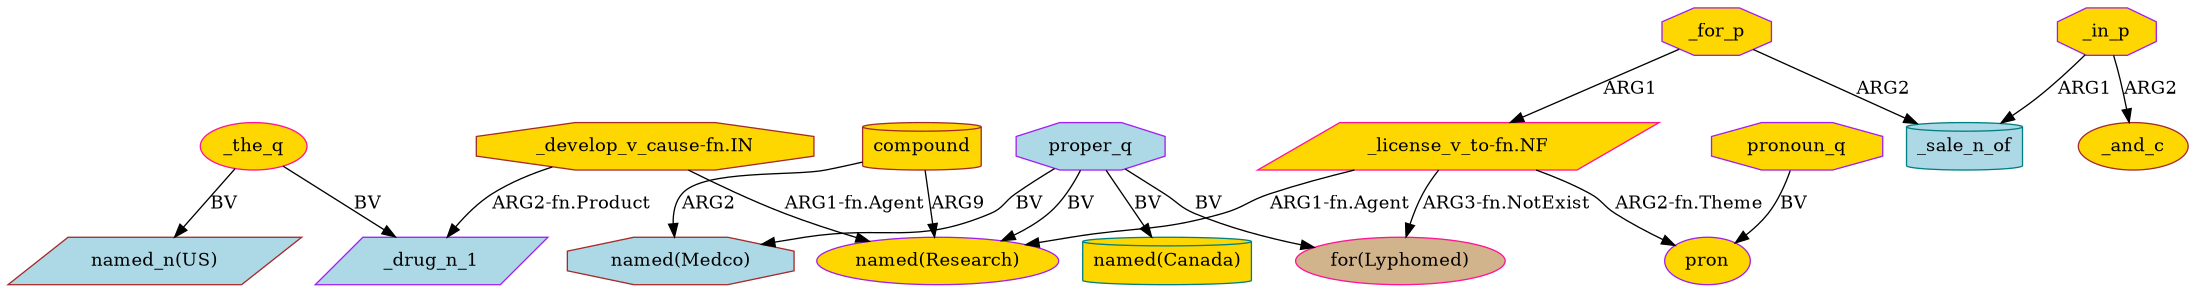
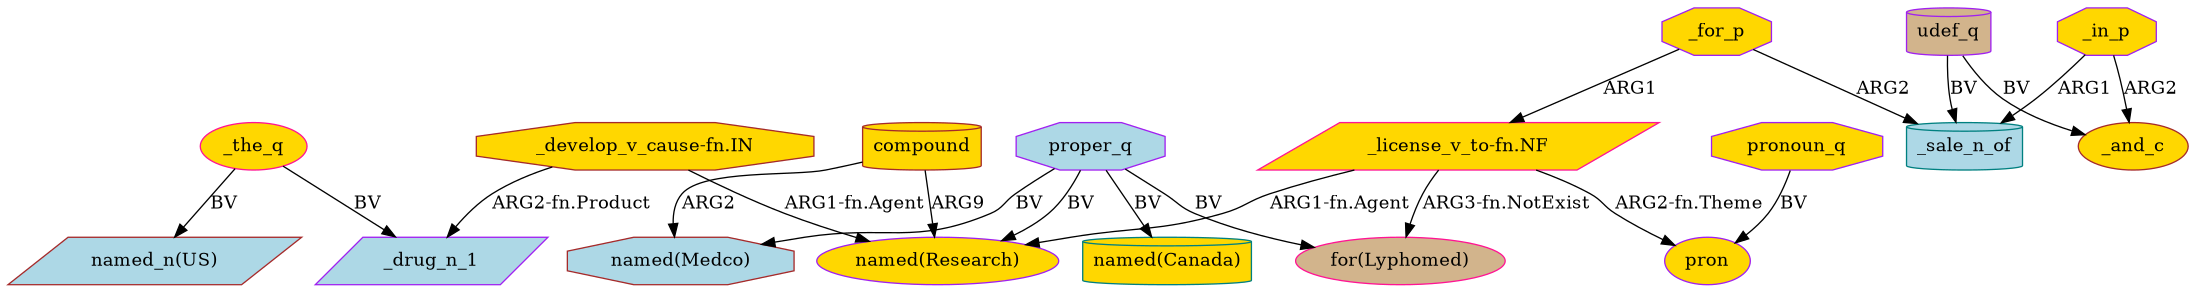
node "udef_q": added
